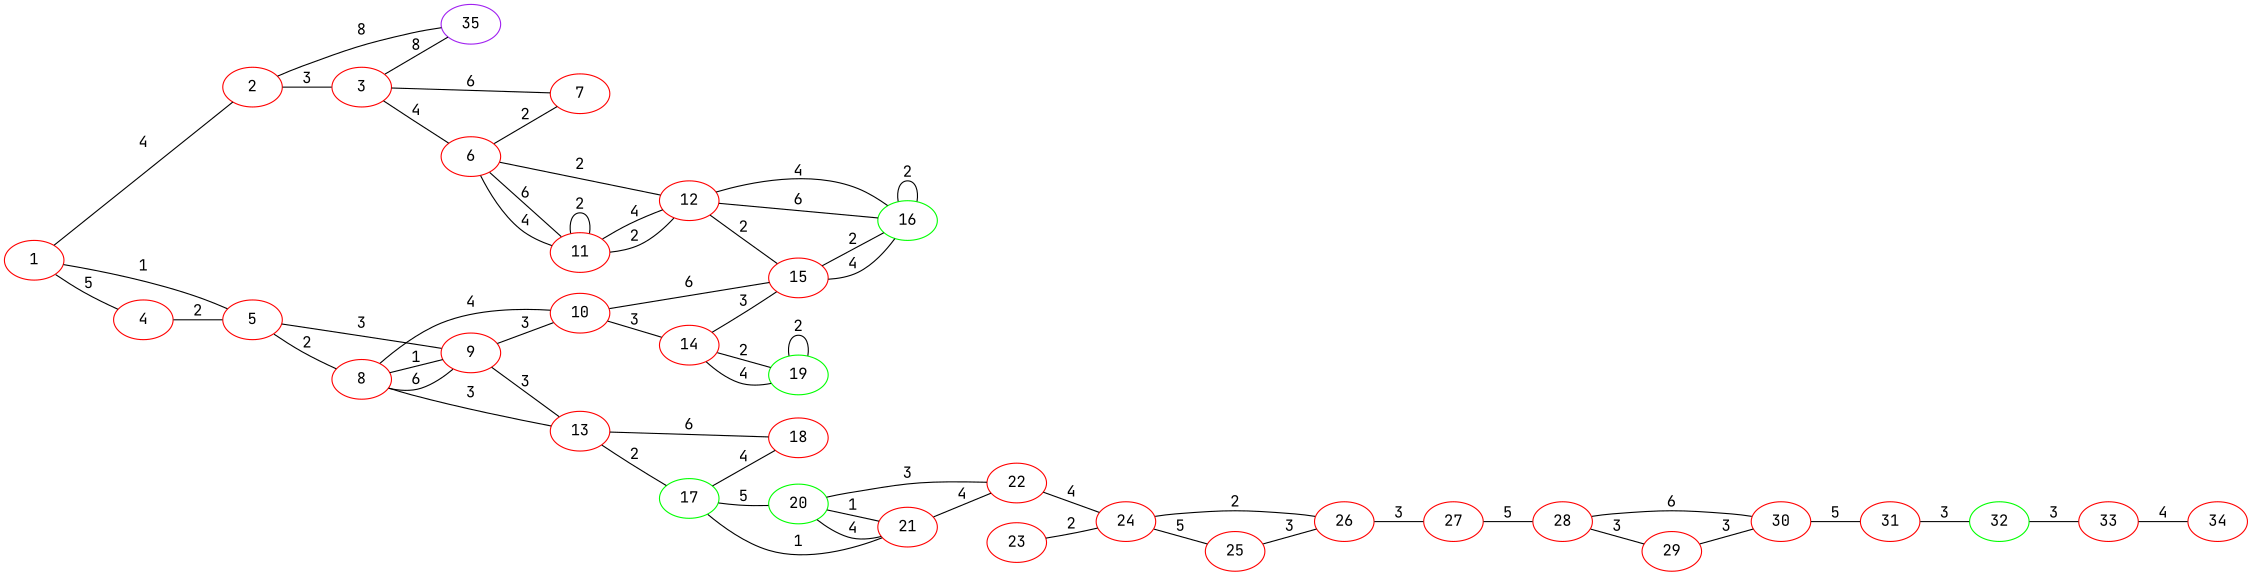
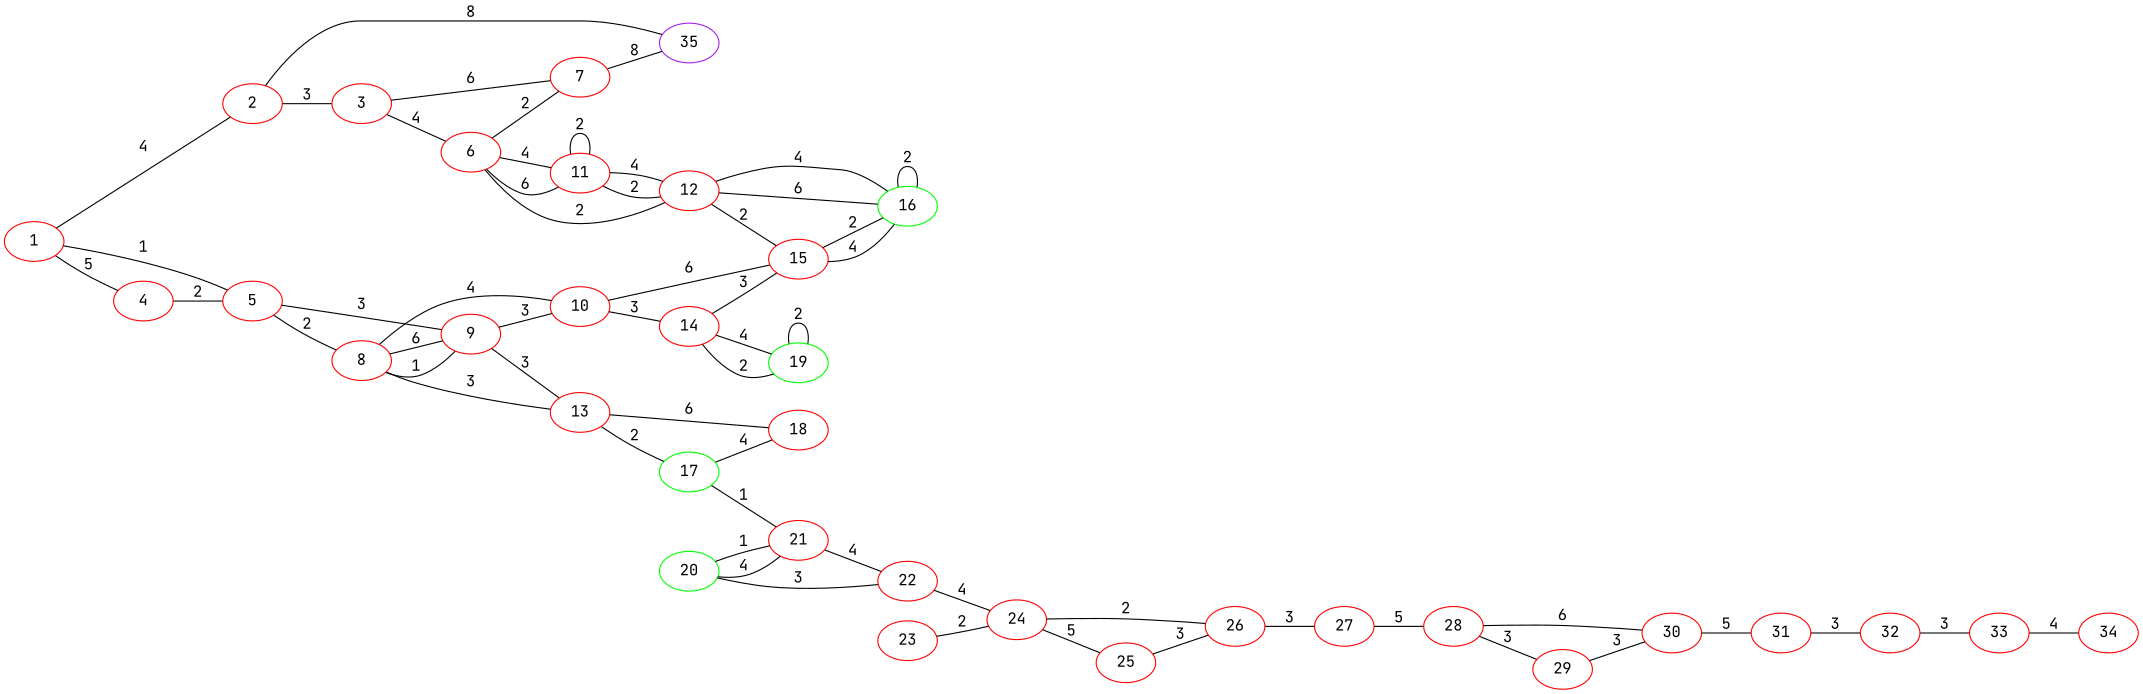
edge "35" -- "3": now "35" -- "7"
edge "17" -- "20": removed, label "5"
node "32": color green -> red
